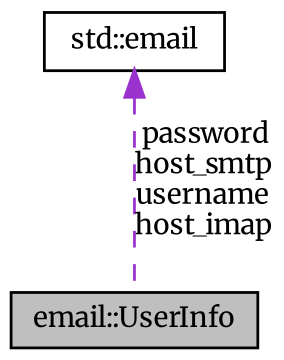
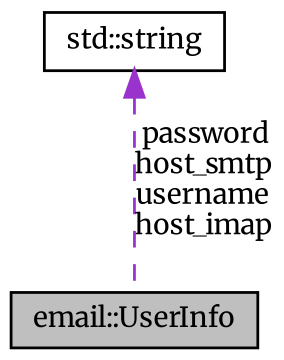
node "std::email": label "std::email" -> "std::string"
